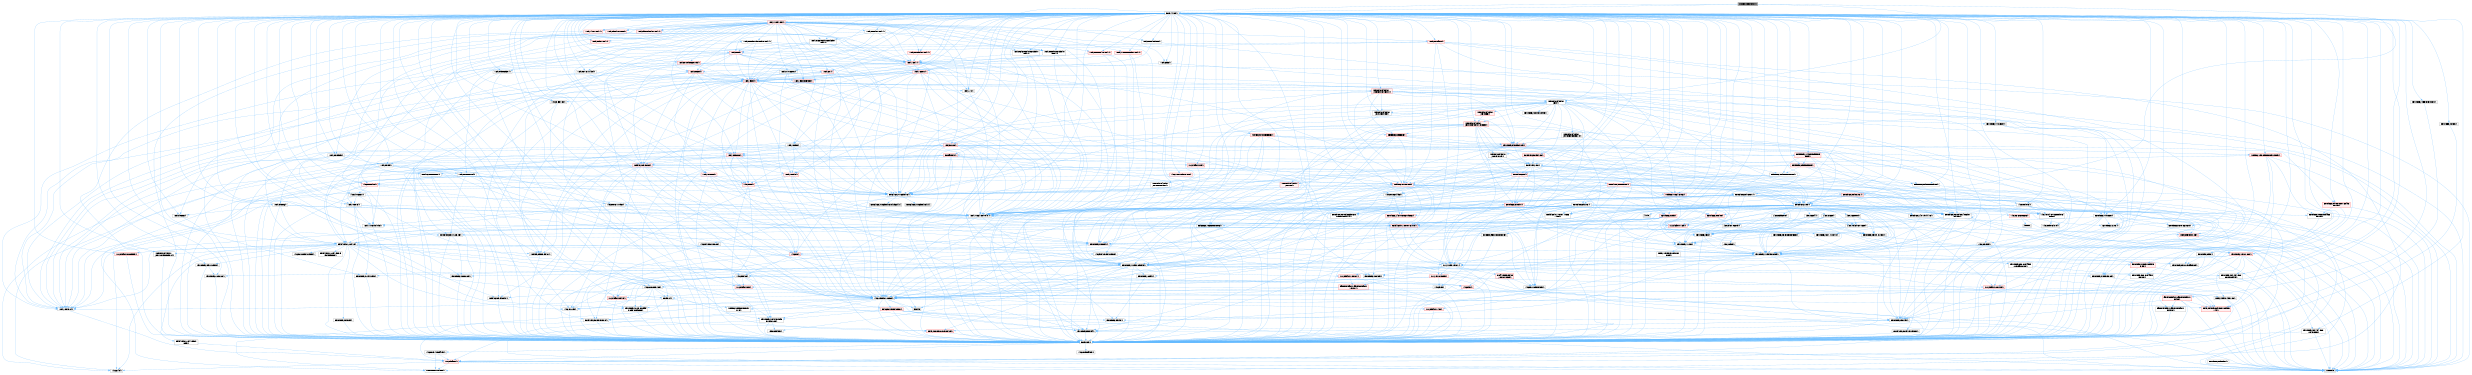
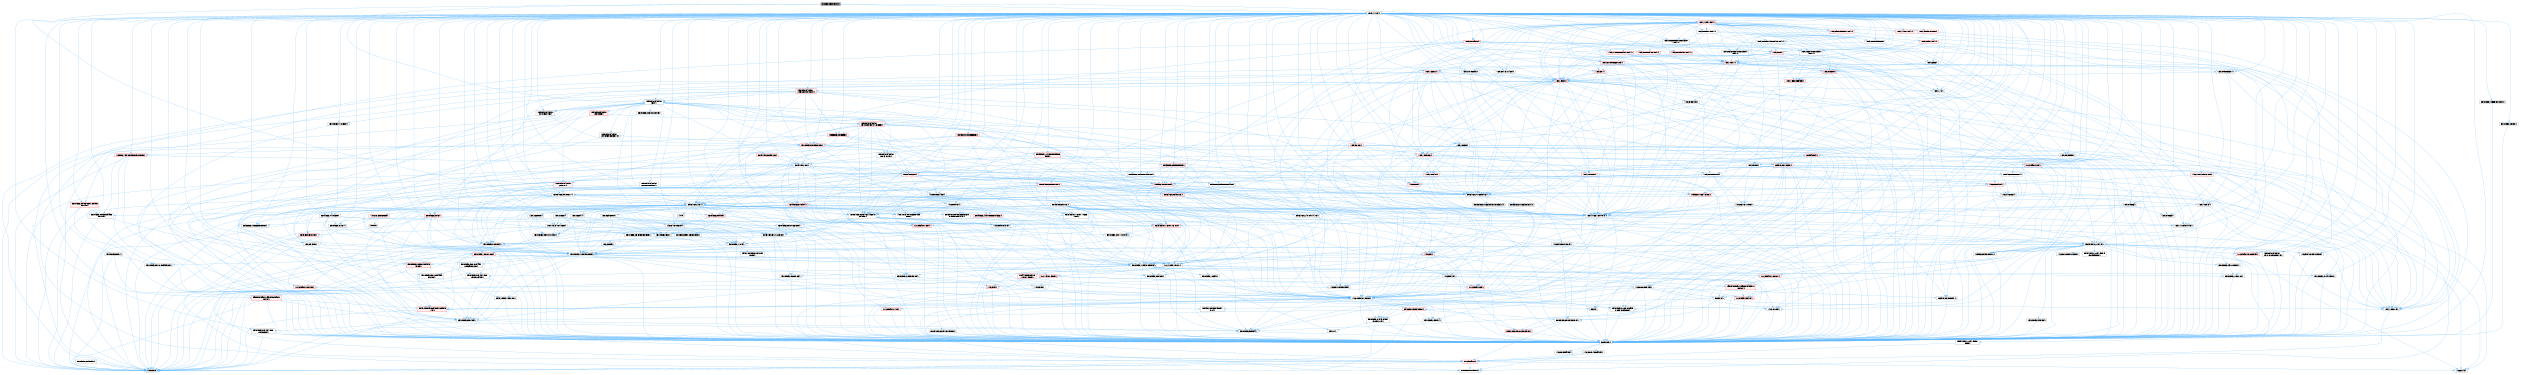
node "GenericPlatform/GenericPlatform Stricmp.h": removed
node "VectorRegister.h": label "VectorRegister.h" -> "IsEnum.h"
